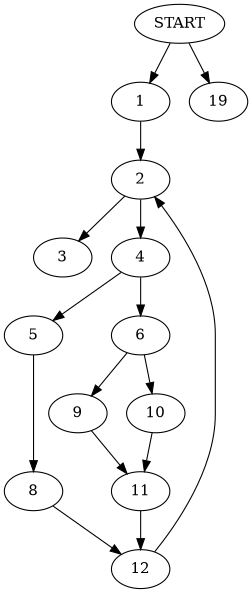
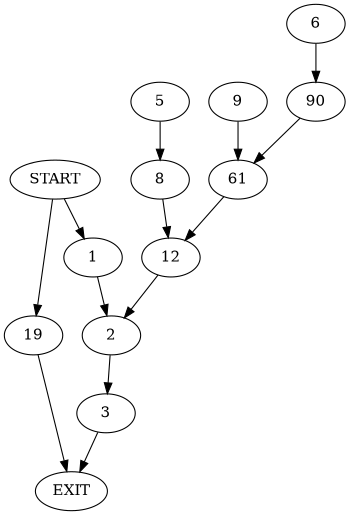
node "4": removed
edge "6" -> "9": removed
node "10": label "10" -> "90"
node "EXIT": added
node "11": label "11" -> "61"
